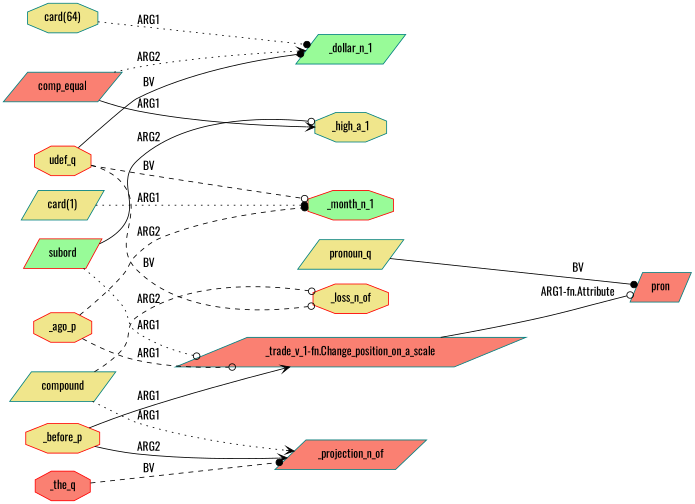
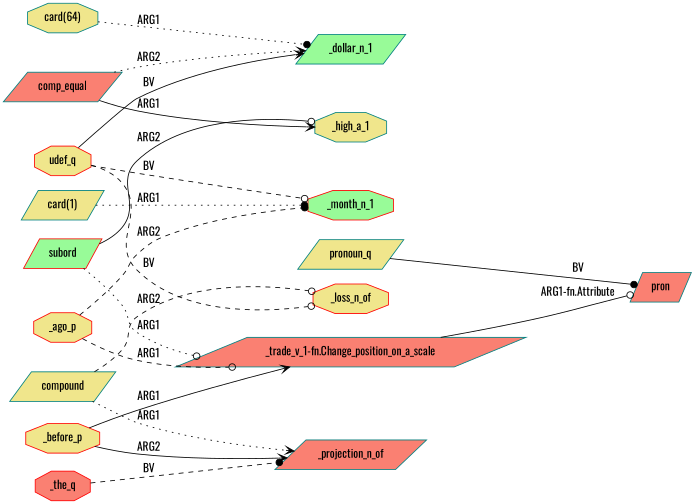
edge "udef_q" -> "_dollar_n_1": arrowhead dot -> vee
